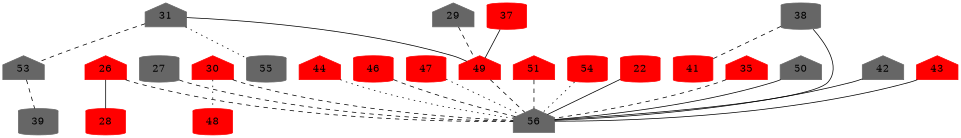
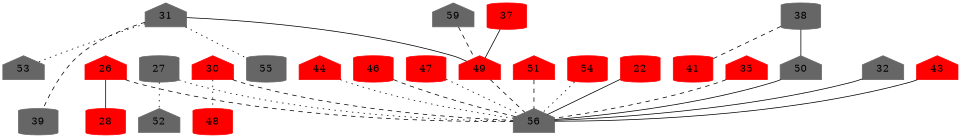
node "29": label "29" -> "59"
edge "31" -- "53": style dashed -> dotted
node "42": label "42" -> "32"
edge "53" -- "39": now "31" -- "39"
edge "38" -- "56": now "38" -- "50"
edge "27" -- "56": style dashed -> dotted
node "52": added
